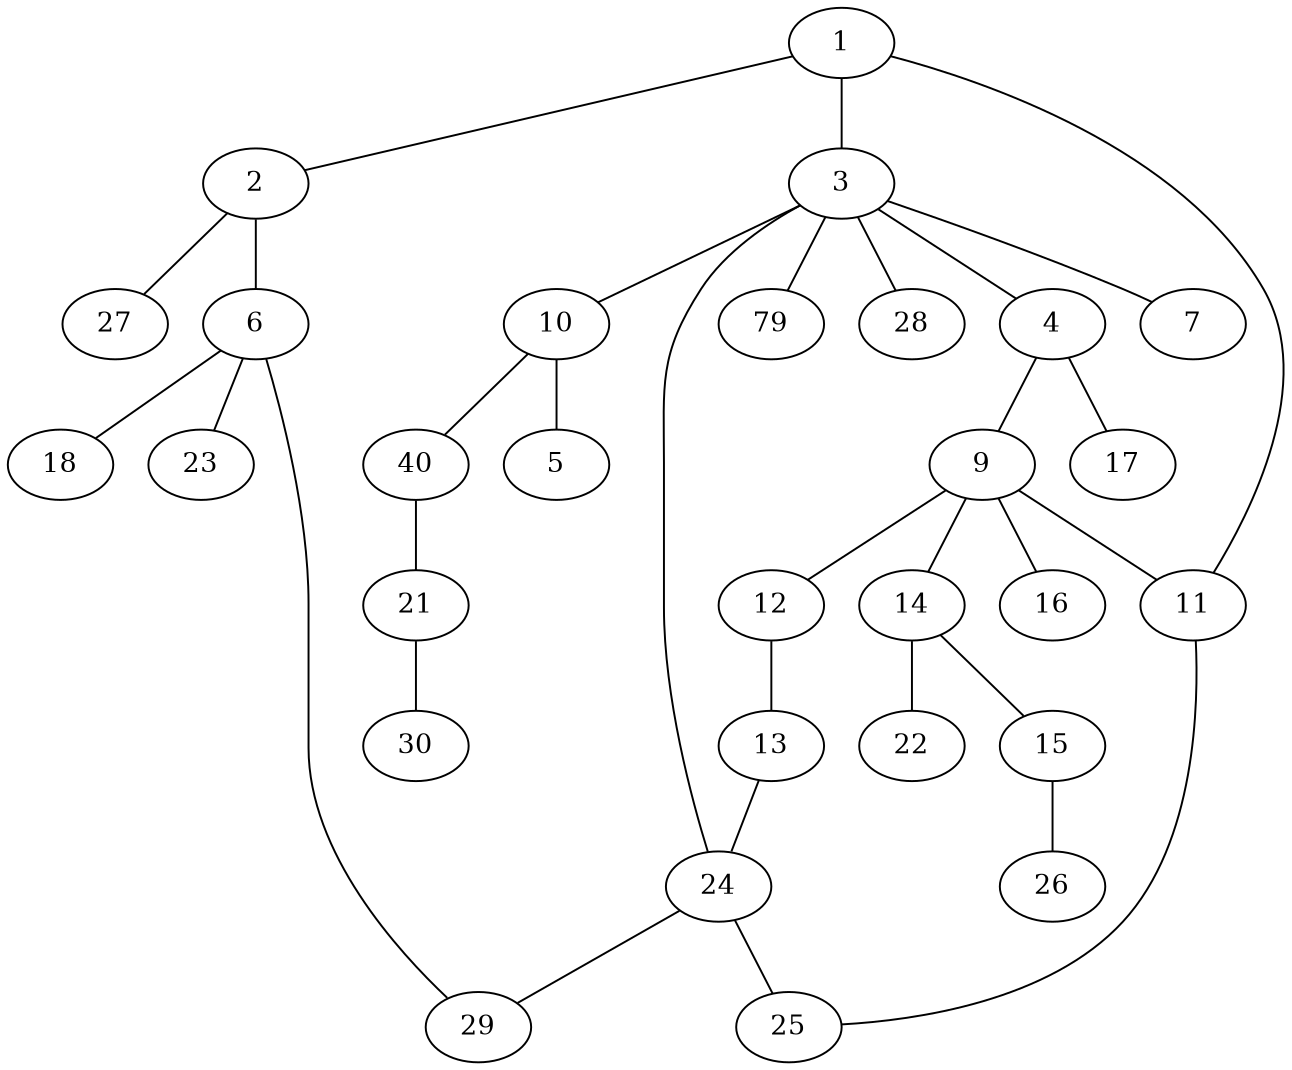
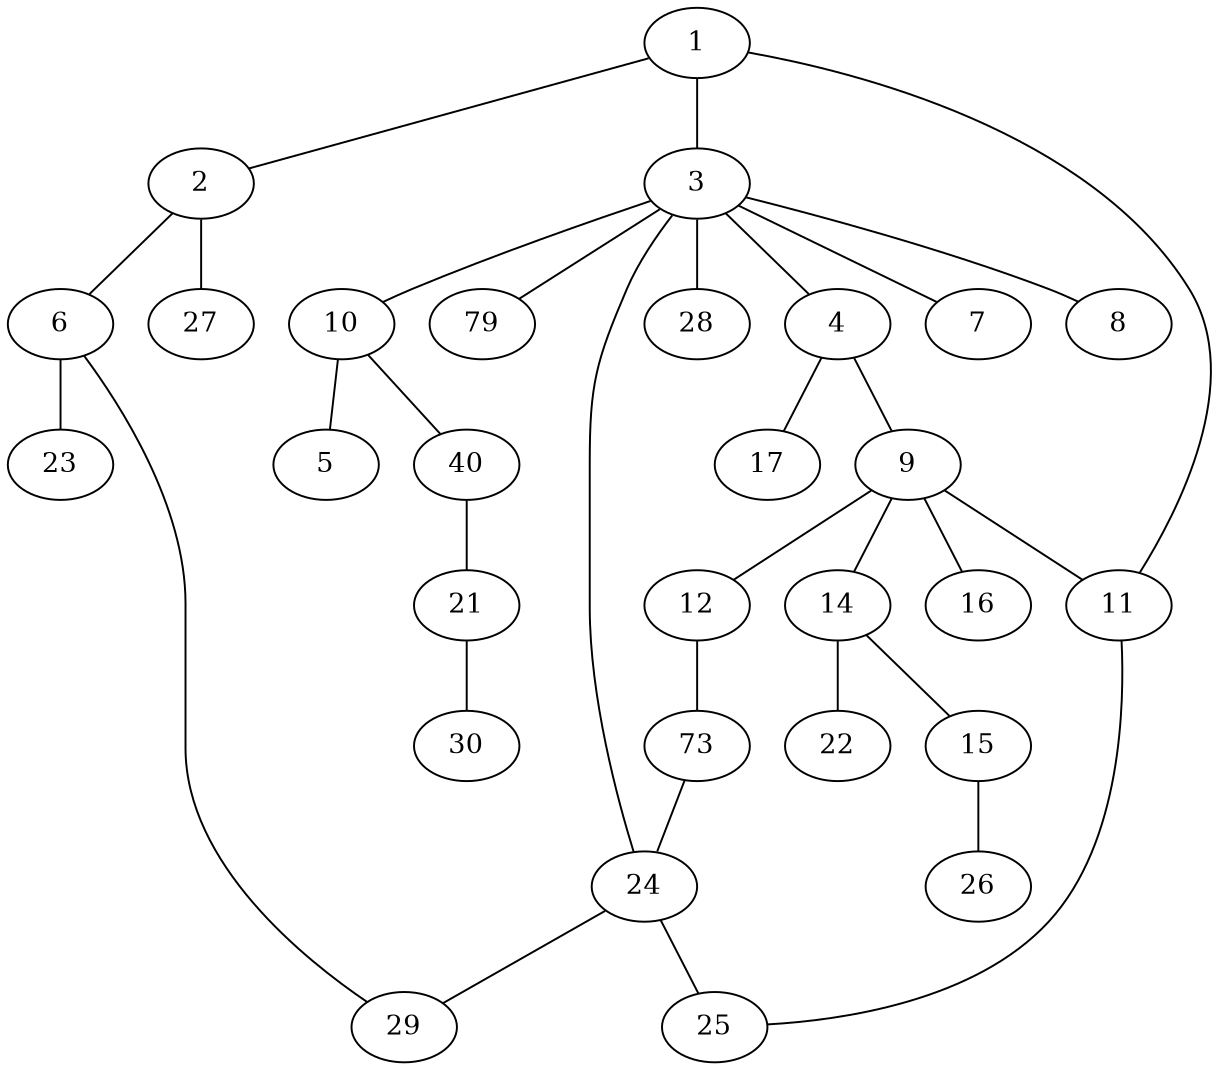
node "8": added
node "18": removed
node "13": label "13" -> "73"
